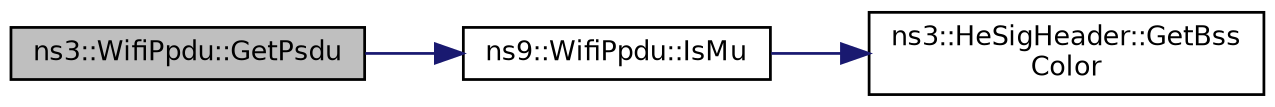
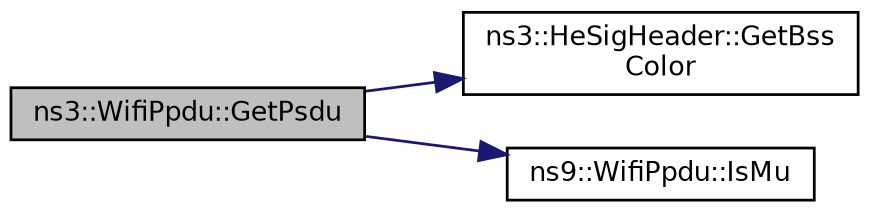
edge "ns9::WifiPpdu::IsMu" -> "ns3::HeSigHeader::GetBss Color": now "ns3::WifiPpdu::GetPsdu" -> "ns3::HeSigHeader::GetBss Color"
